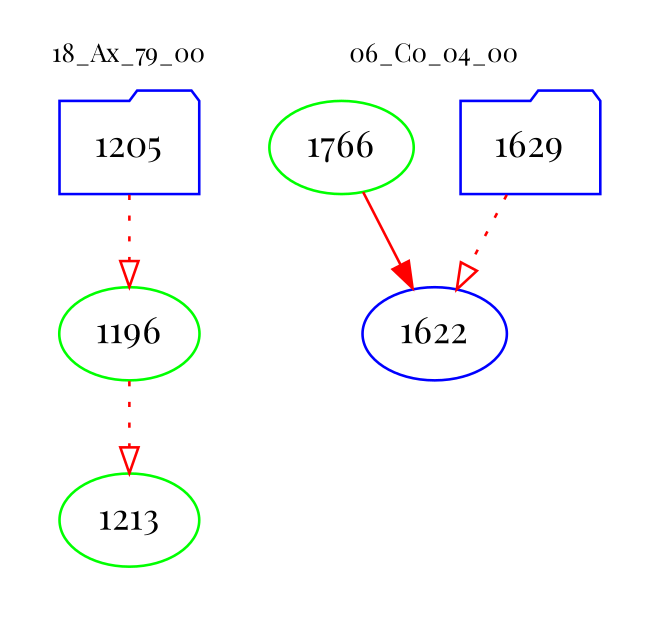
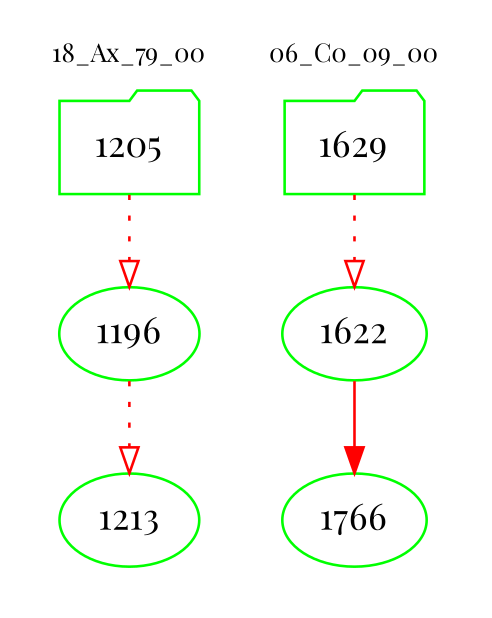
cluster "06_C0_04_00": label "06_C0_04_00" -> "06_C0_09_00"
node "1205": color blue -> green
node "1629": color blue -> green
edge "1766" -> "1622": reversed
node "1622": color blue -> green
